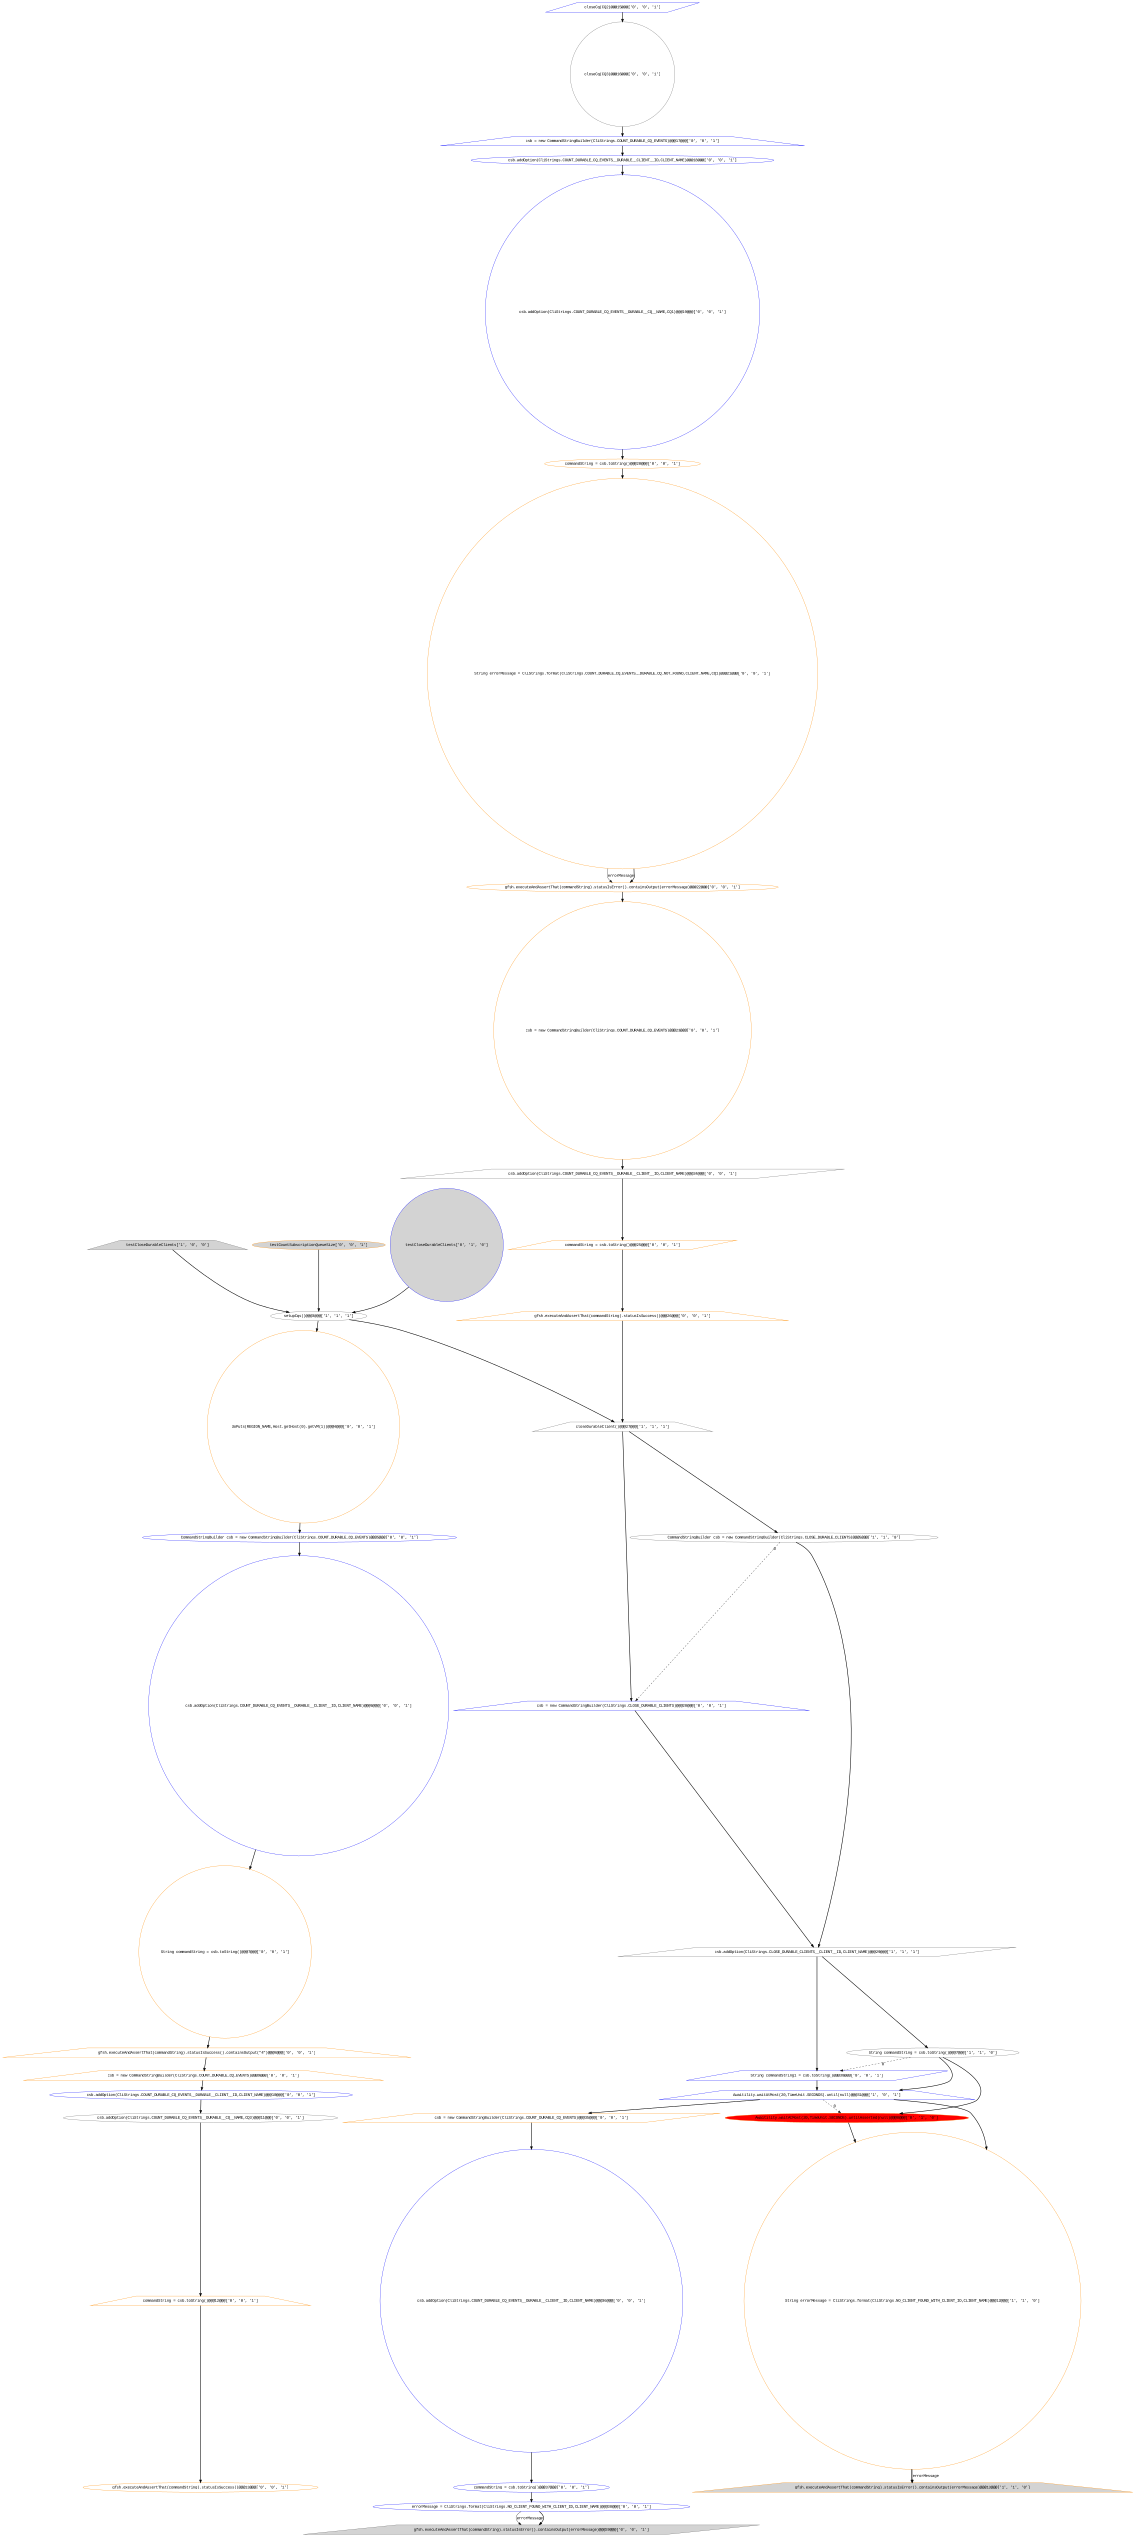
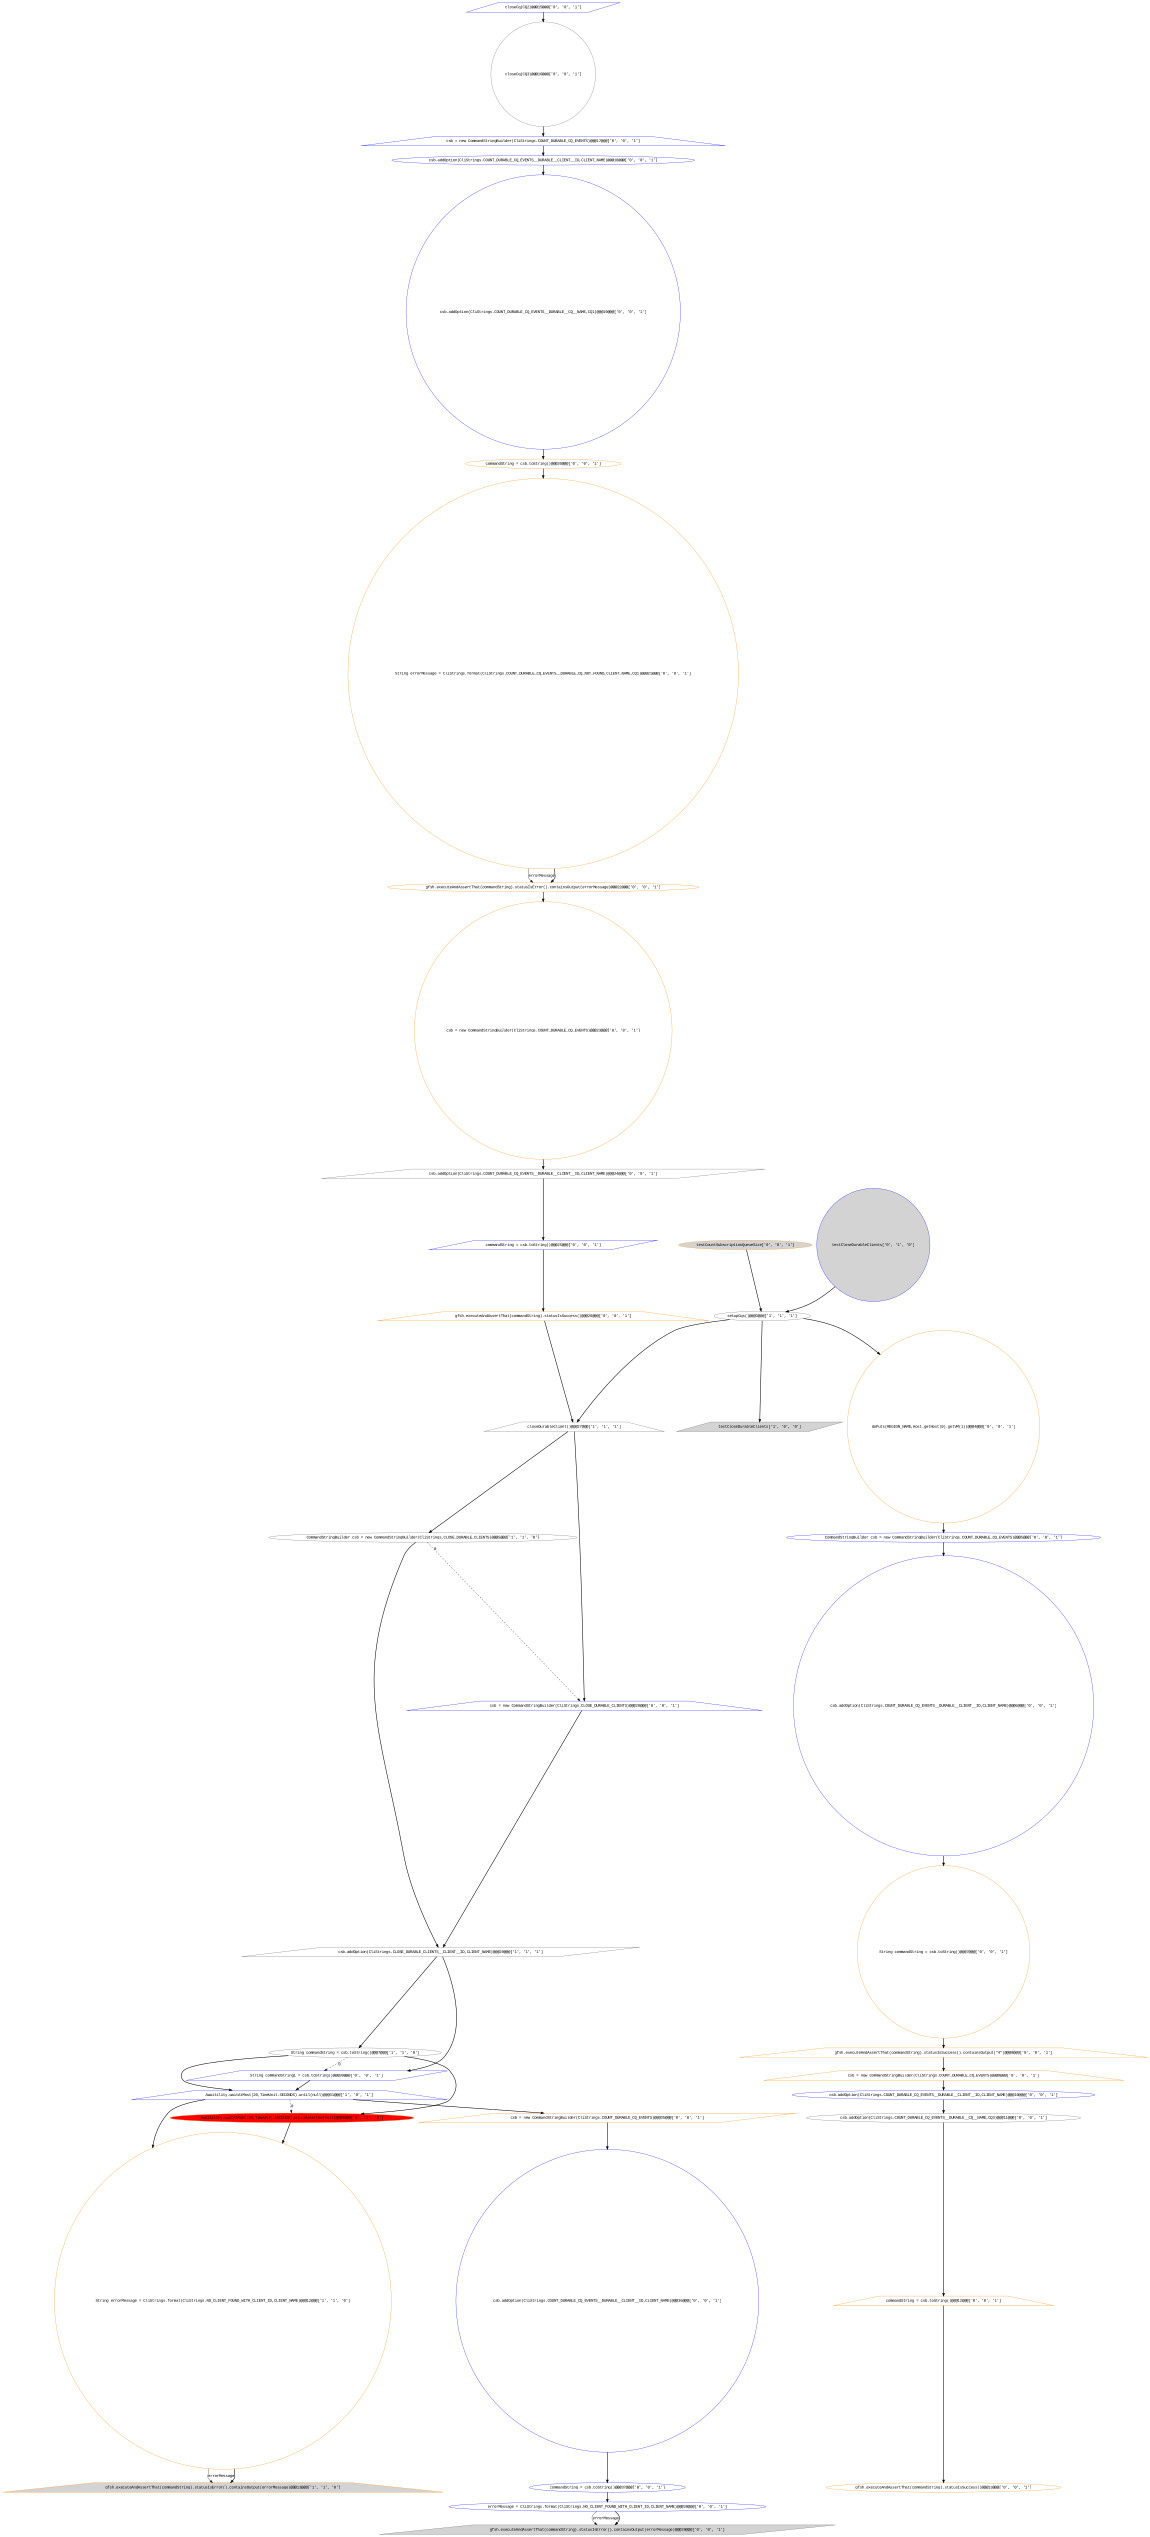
node "testCloseDurableClients['1', '0', '0']": shape trapezium -> parallelogram
node "commandString = csb.toString()@@@25@@@['0', '0', '1']": color darkorange -> blue
edge "testCloseDurableClients['1', '0', '0']" -> "setupCqs()@@@3@@@['1', '1', '1']": reversed
